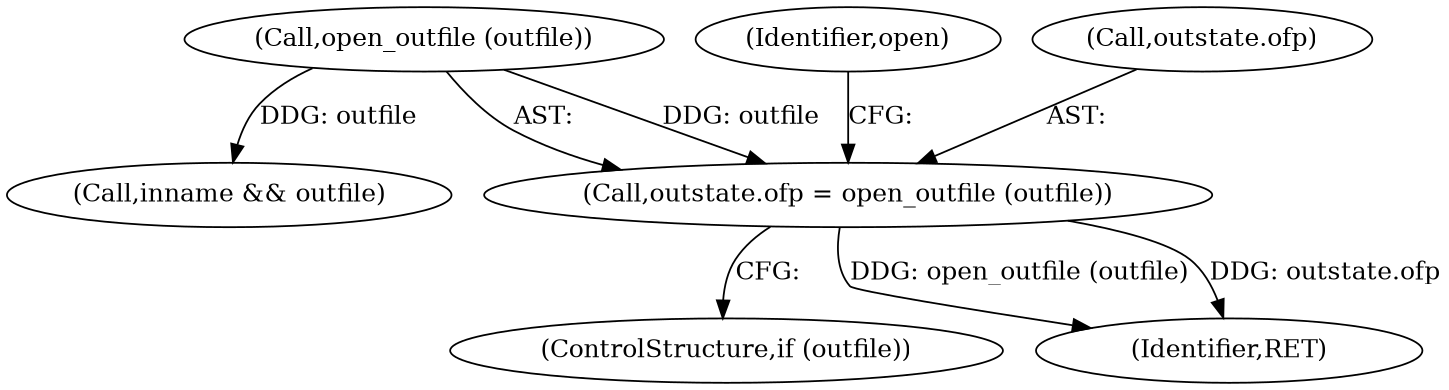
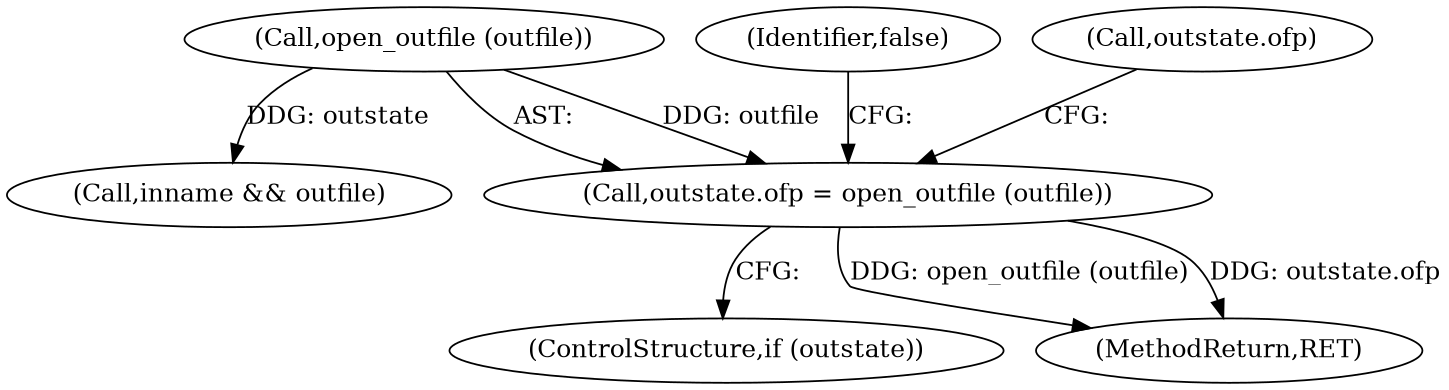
node "(Identifier,open)": label "(Identifier,open)" -> "(Identifier,false)"
edge "(Call,open_outfile (outfile))" -> "(Call,inname && outfile)": label "DDG: outfile" -> "DDG: outstate"
edge "(Call,outstate.ofp)" -> "(Call,outstate.ofp = open_outfile (outfile))": label "AST: " -> "CFG: "
node "(ControlStructure,if (outfile))": label "(ControlStructure,if (outfile))" -> "(ControlStructure,if (outstate))"
node "(Identifier,RET)": label "(Identifier,RET)" -> "(MethodReturn,RET)"
